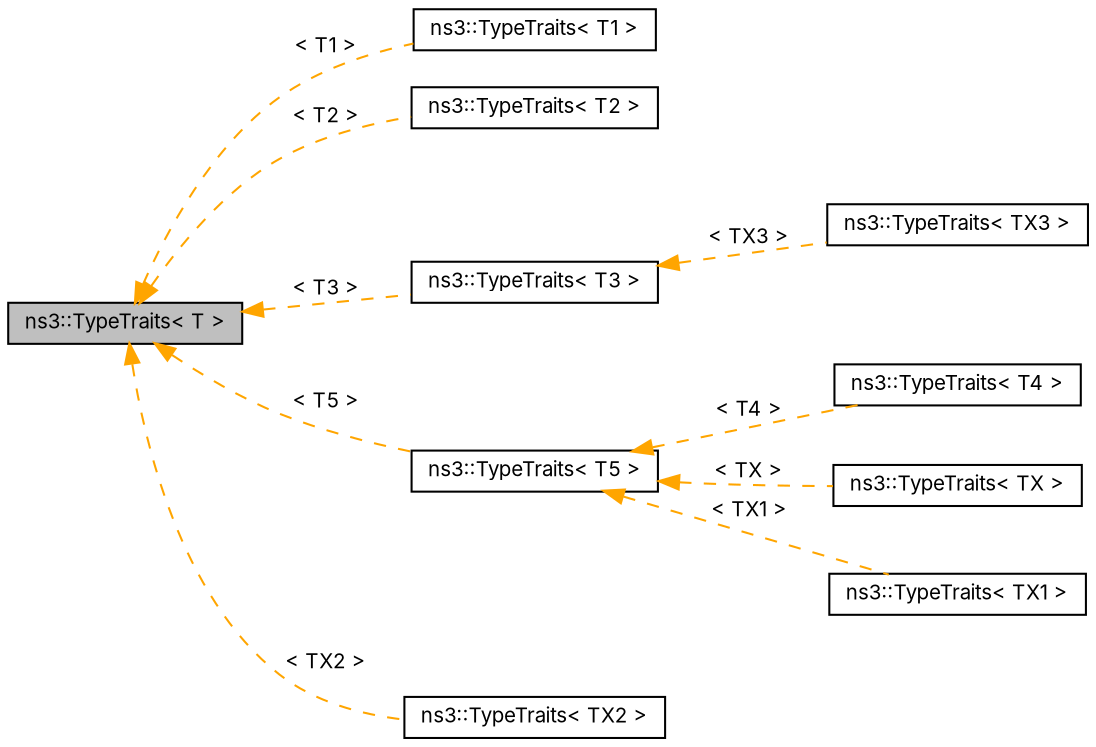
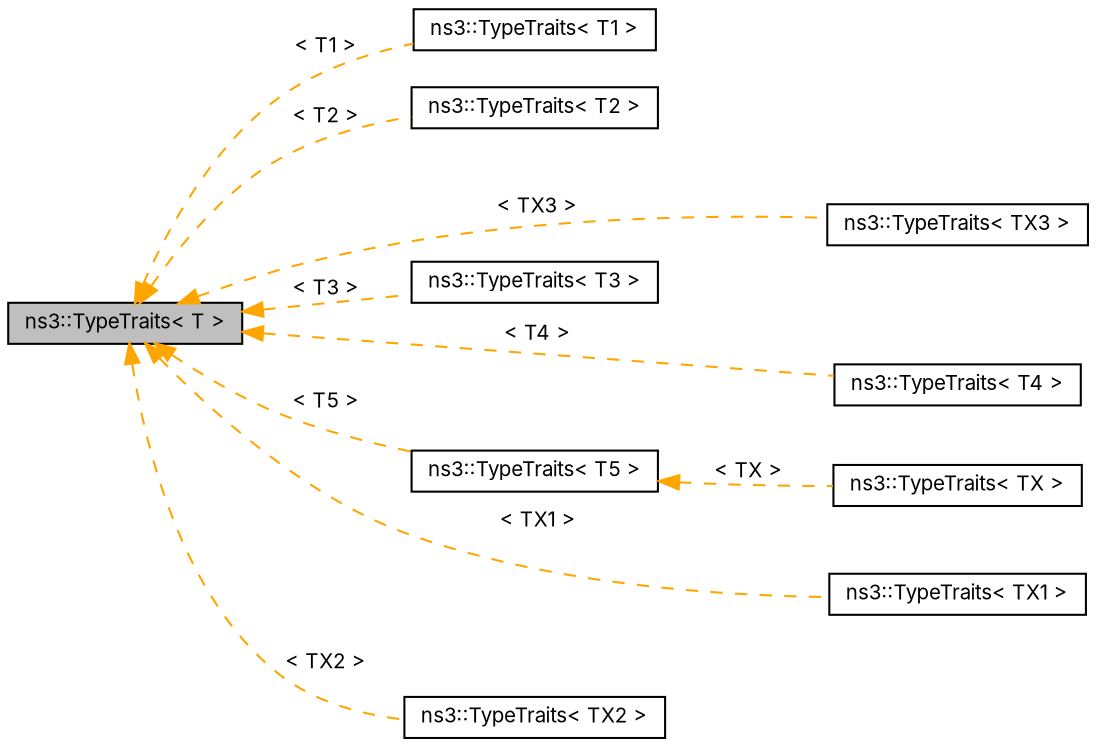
edge "ns3::TypeTraits< TX3 >" -> "ns3::TypeTraits< T3 >": now "ns3::TypeTraits< TX3 >" -> "ns3::TypeTraits< T >"
edge "ns3::TypeTraits< T4 >" -> "ns3::TypeTraits< T5 >": now "ns3::TypeTraits< T4 >" -> "ns3::TypeTraits< T >"
edge "ns3::TypeTraits< TX1 >" -> "ns3::TypeTraits< T5 >": now "ns3::TypeTraits< TX1 >" -> "ns3::TypeTraits< T >"
